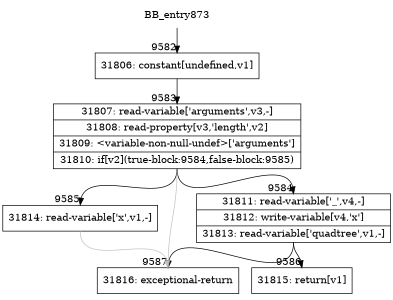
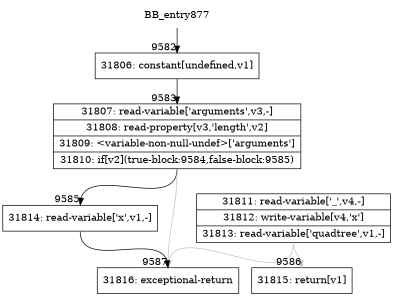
node "BB_entry873": label "BB_entry873" -> "BB_entry877"
edge "31807: read-variable['arguments',v3,-]" -> "31811: read-variable['_',v4,-]": removed
edge "31814: read-variable['x',v1,-]" -> "31816: exceptional-return": color gray -> black
edge "31811: read-variable['_',v4,-]" -> "31815: return[v1]": color black -> gray
edge "31811: read-variable['_',v4,-]" -> "31816: exceptional-return": color black -> gray
